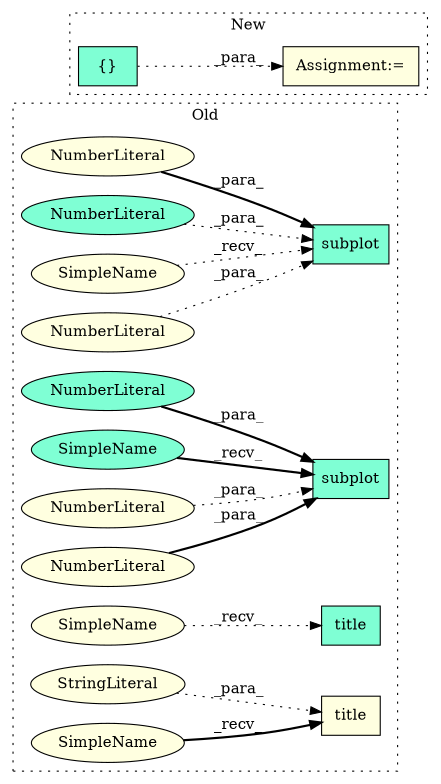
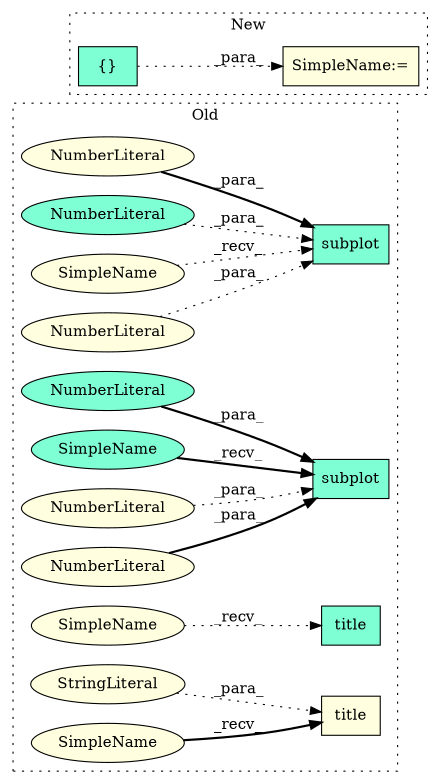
node "Assignment:=": label "Assignment:=" -> "SimpleName:="
